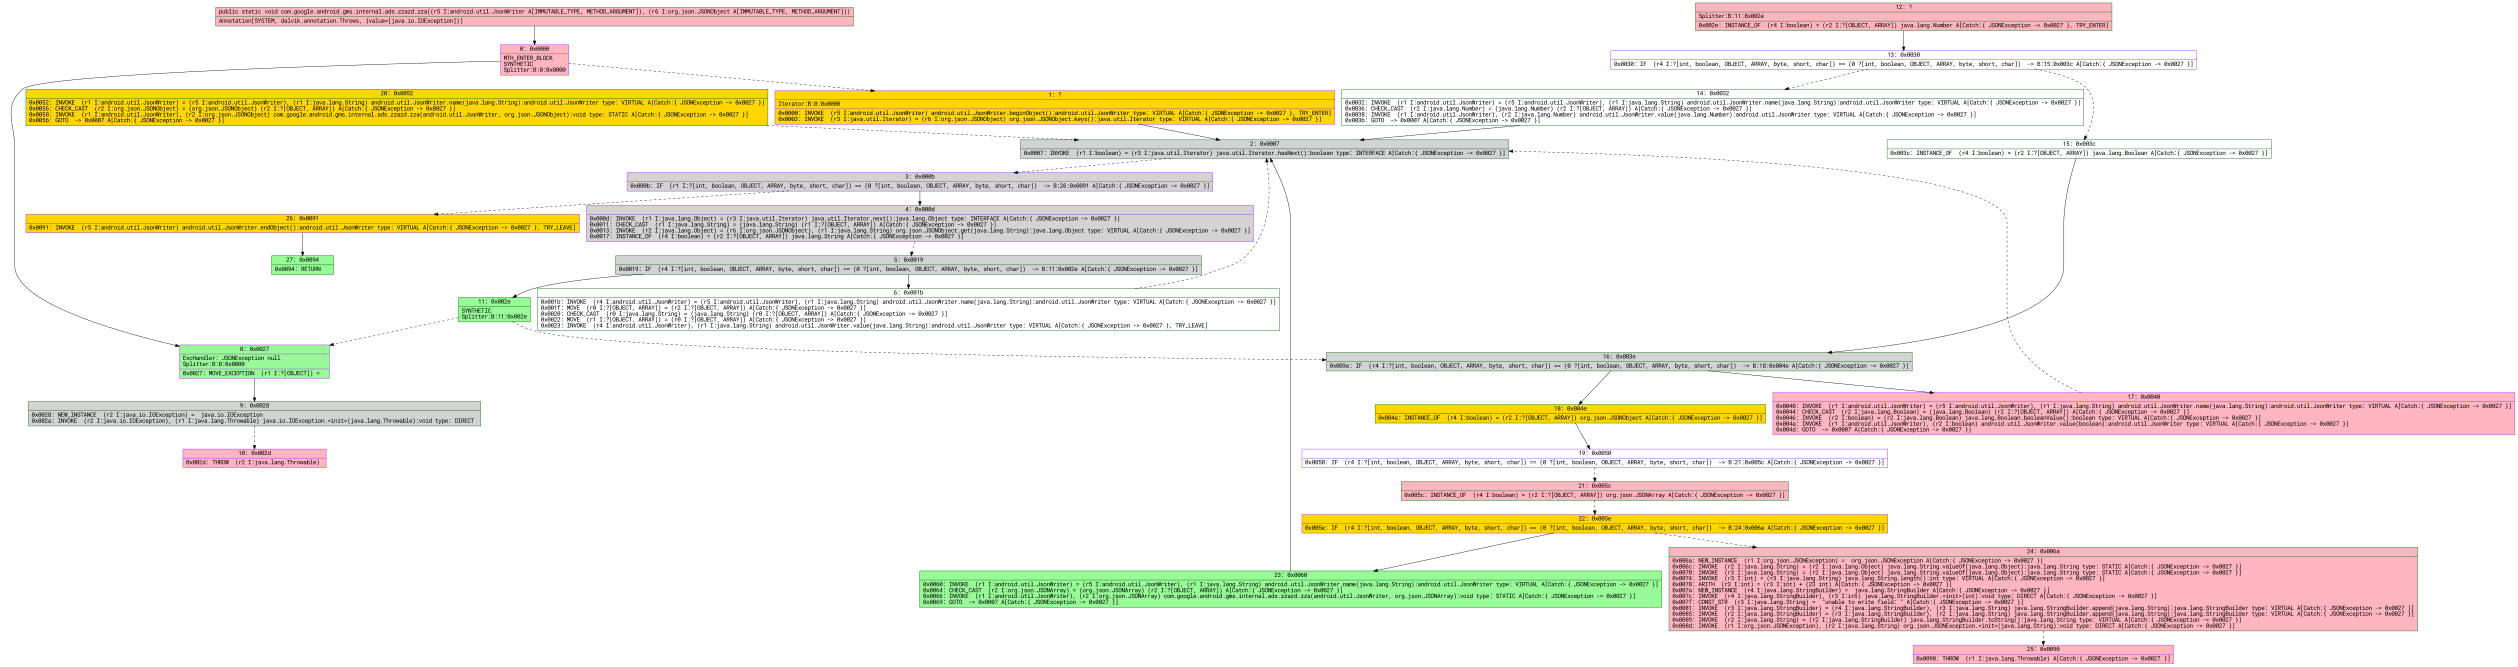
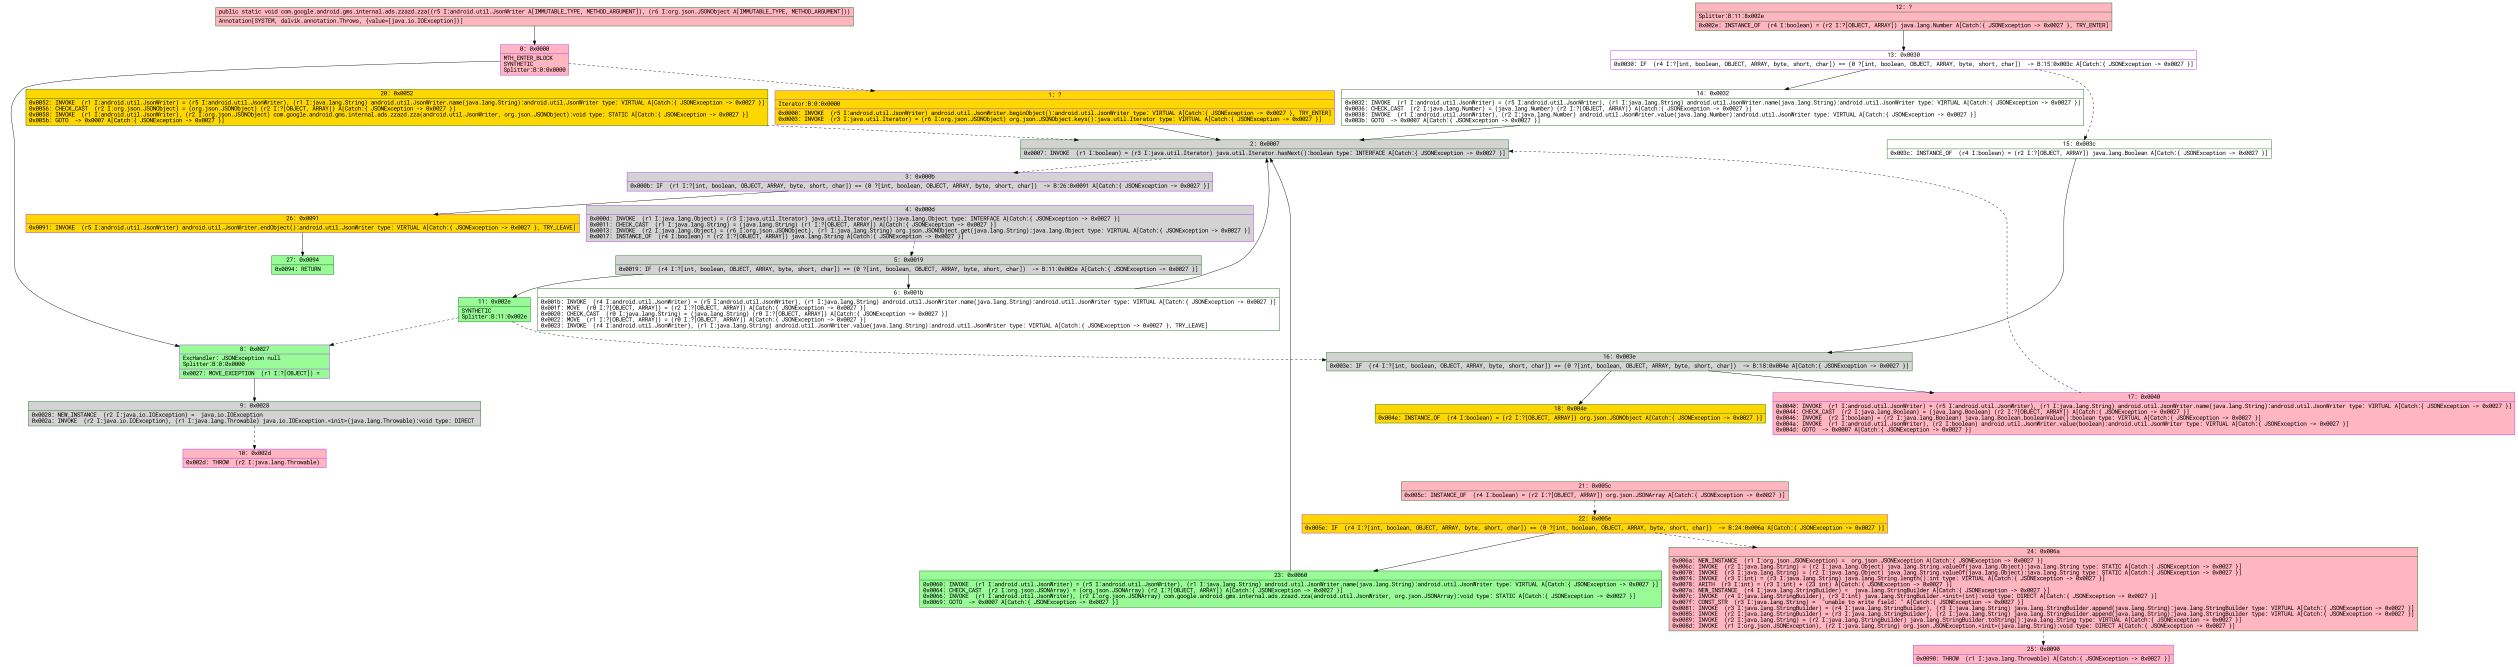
edge "13: 0x0030" -> "14: 0x0032": style dashed -> solid
edge "3: 0x000b" -> "4: 0x000d": removed
edge "3: 0x000b" -> "26: 0x0091": style dashed -> solid
edge "6: 0x001b" -> "2: 0x0007": style dashed -> solid
node "19: 0x0050": removed
